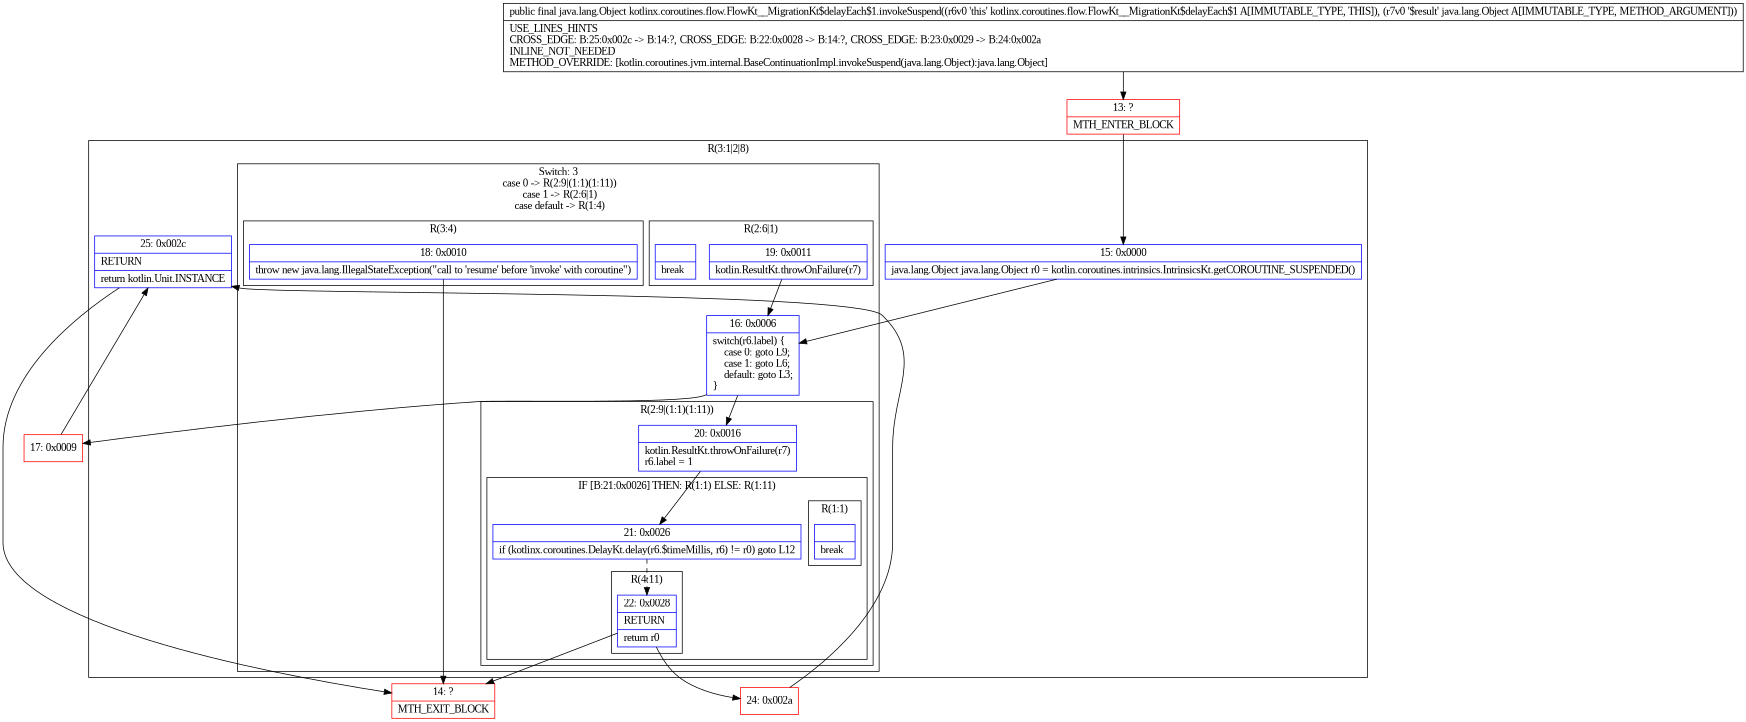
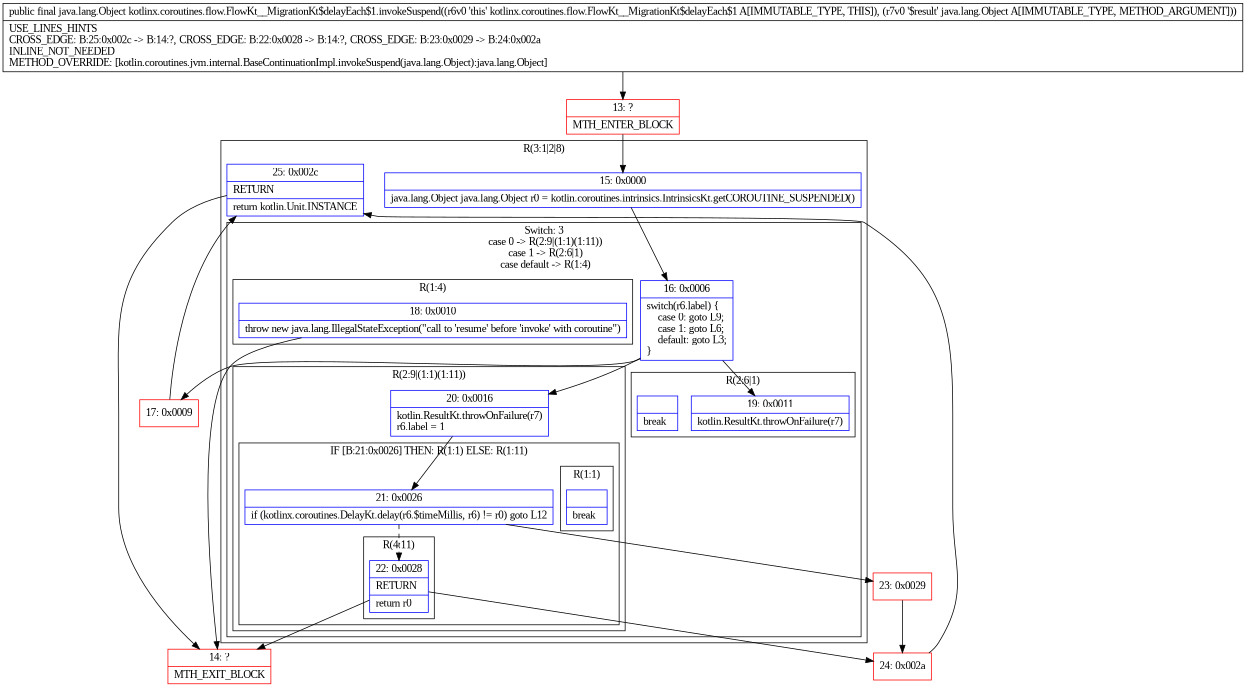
cluster "R(3:4)": label "R(3:4)" -> "R(1:4)"
edge "19: 0x0011" -> "16: 0x0006": reversed
node "23: 0x0029": added
